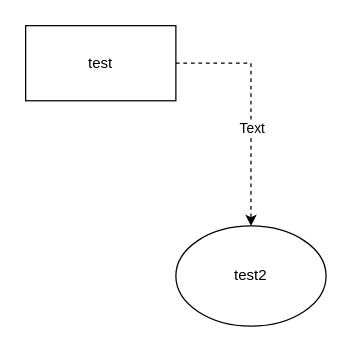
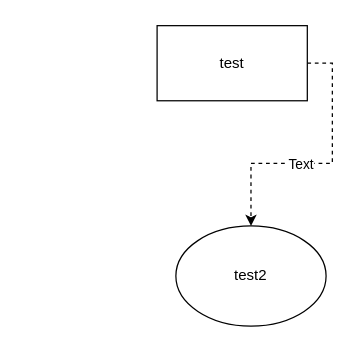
node "test": moved (101, 63) -> (232, 63)
